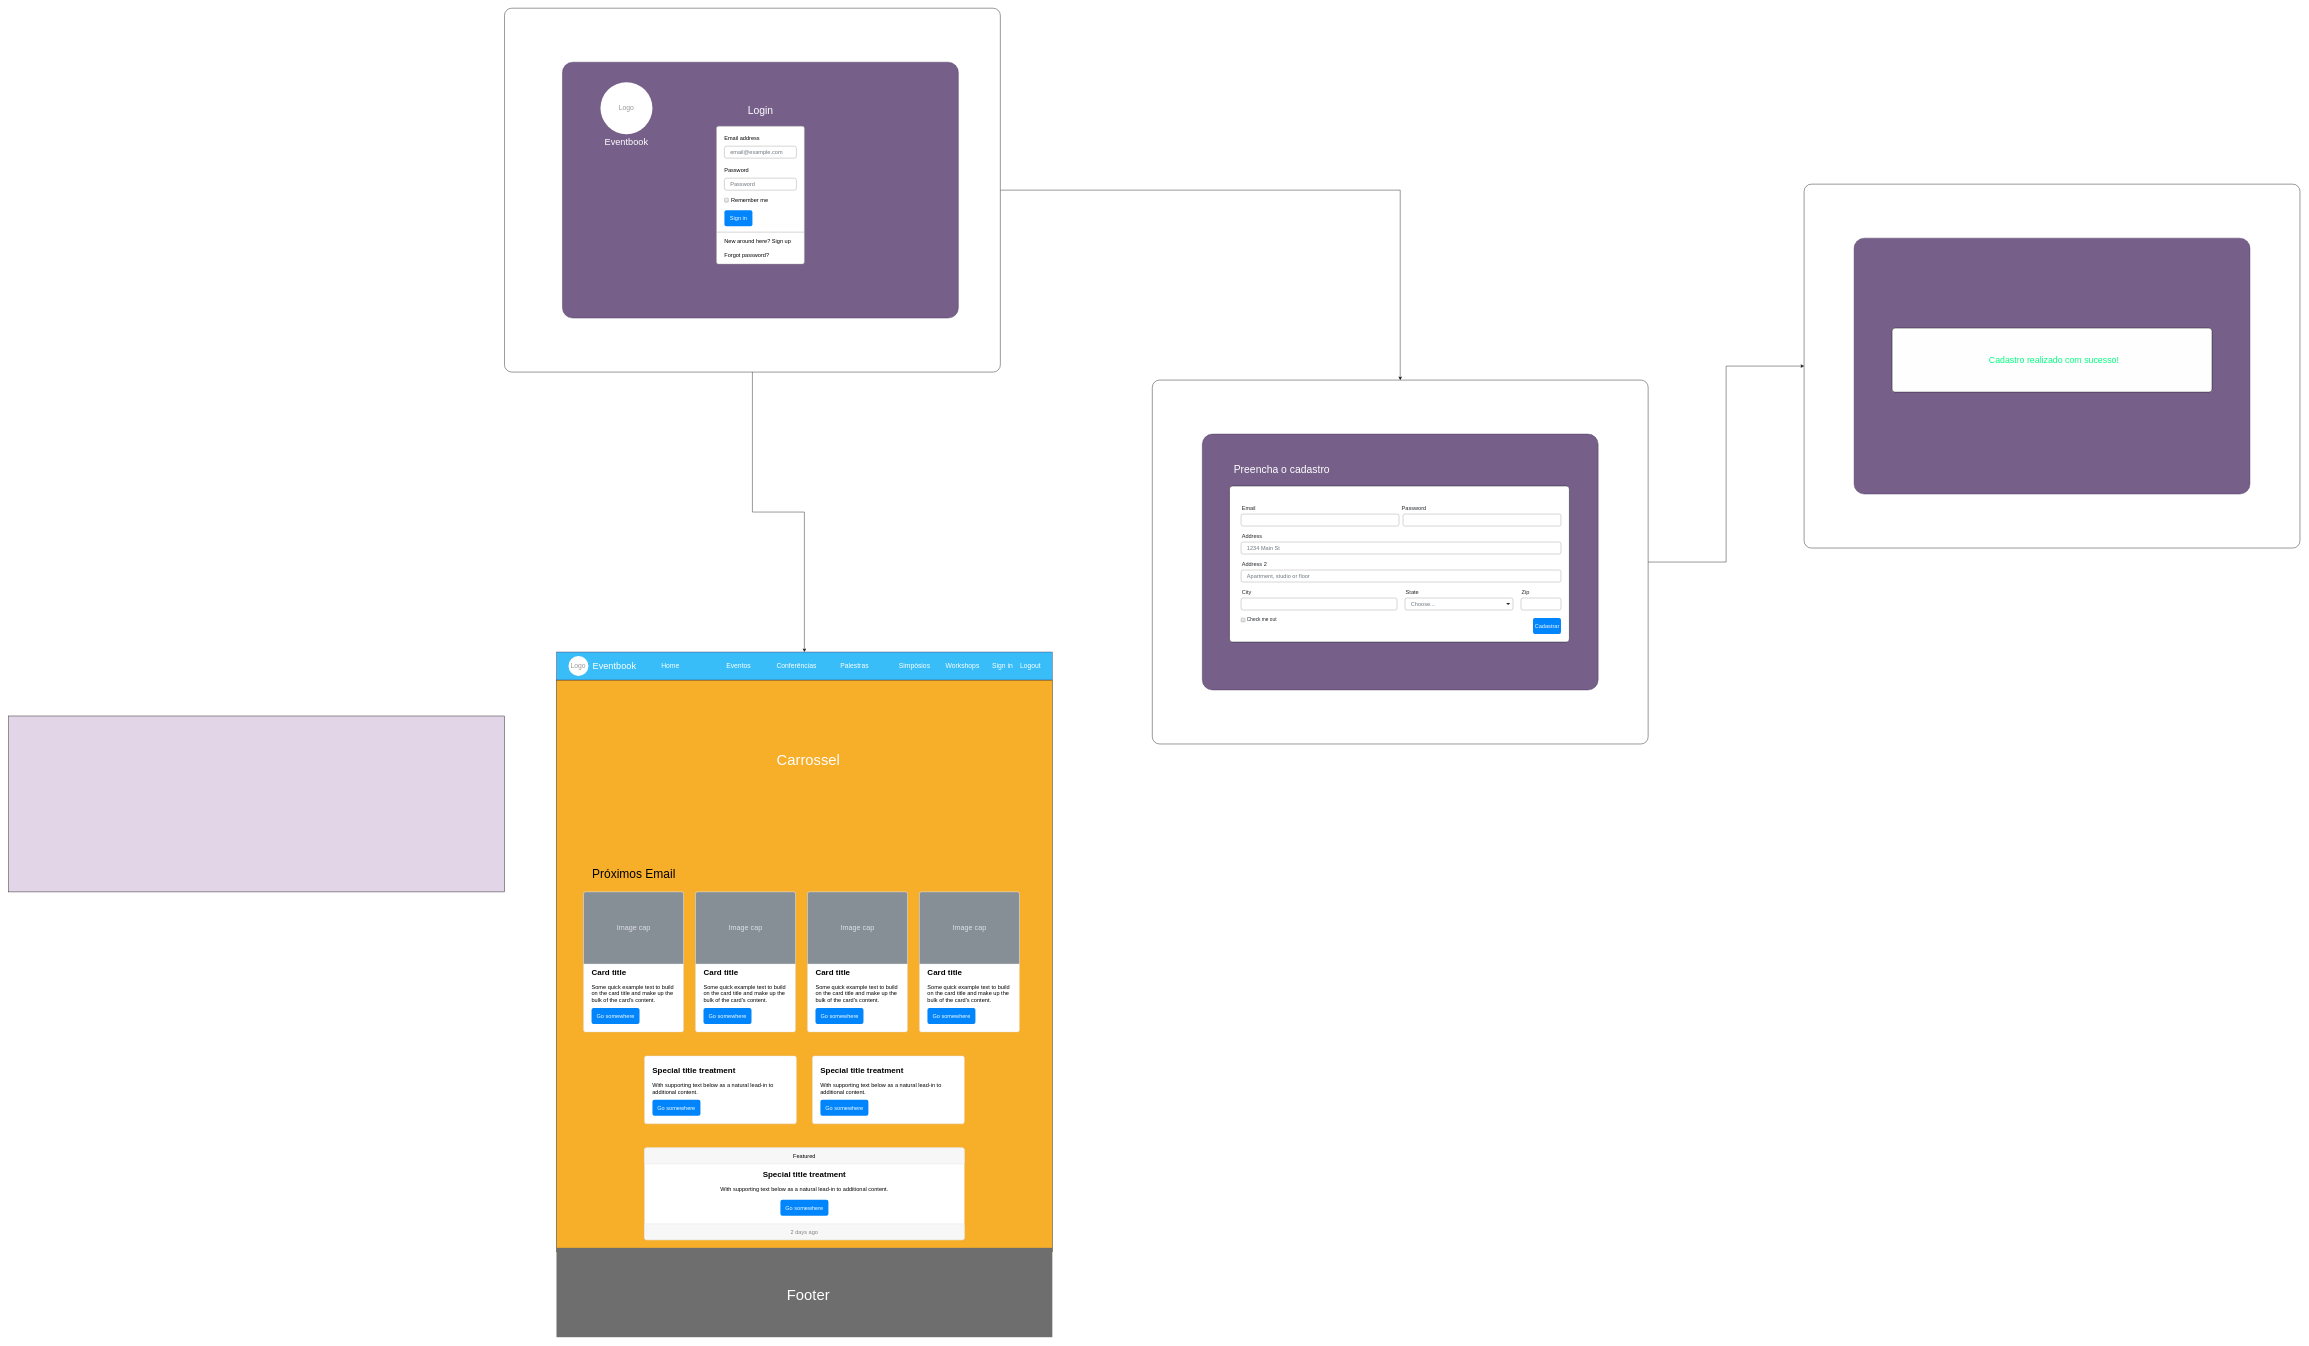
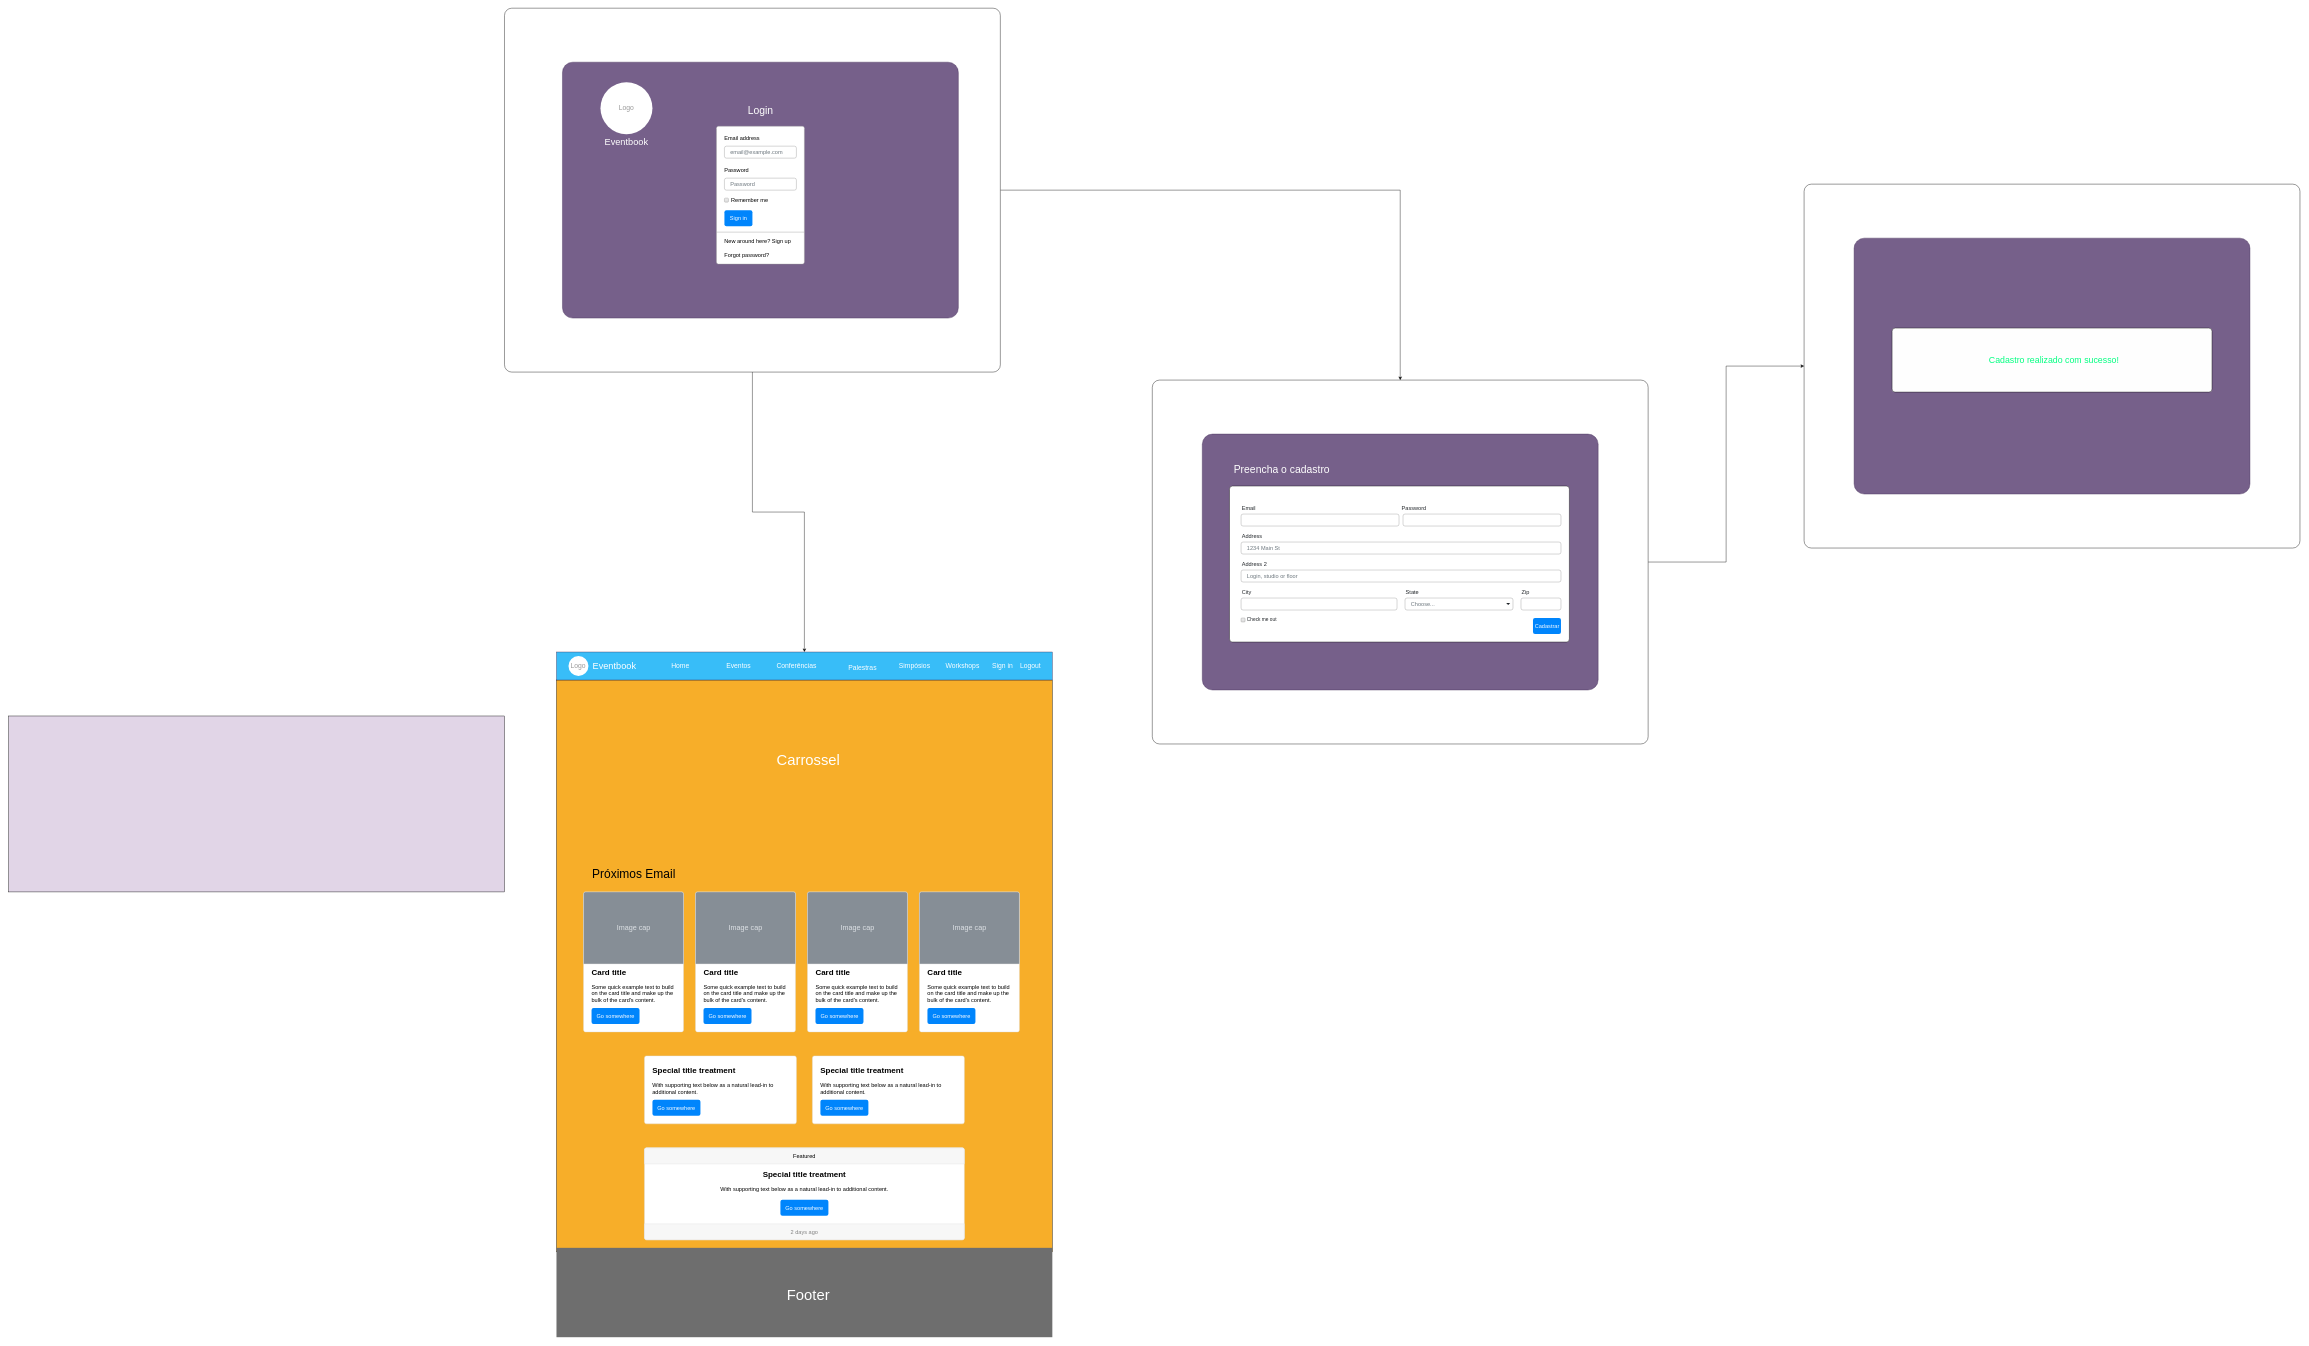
node "Apartment, studio or floor": label "Apartment, studio or floor" -> "Login, studio or floor"
node "Home": moved (670, 666) -> (680, 666)
node "Palestras": moved (854, 667) -> (862, 669)
